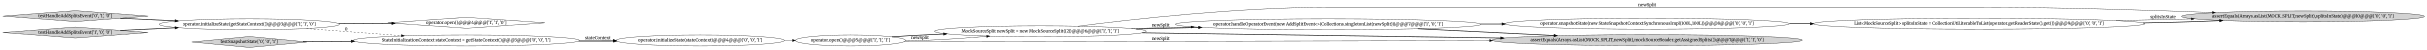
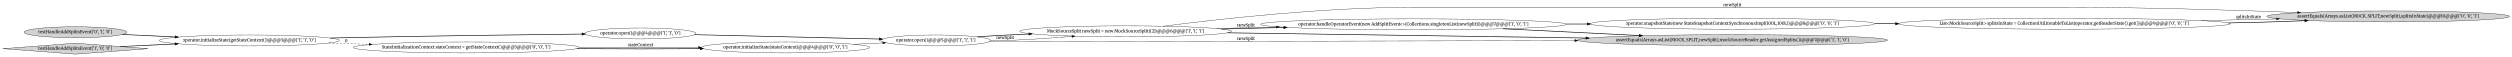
node "testHandleAddSplitsEvent['0', '1', '0']": shape diamond -> ellipse
node "operator.open()@@@4@@@['1', '1', '0']": shape diamond -> ellipse
edge "operator.open()@@@4@@@['1', '1', '0']" -> "operator.open()@@@5@@@['1', '1', '1']": added
node "testSnapshotState['0', '0', '1']": removed
